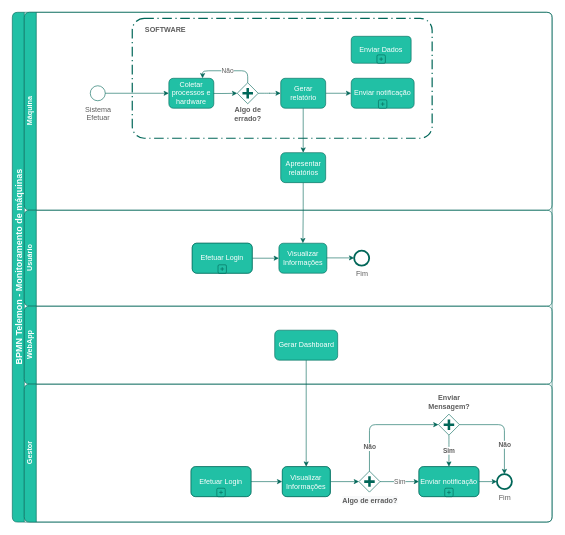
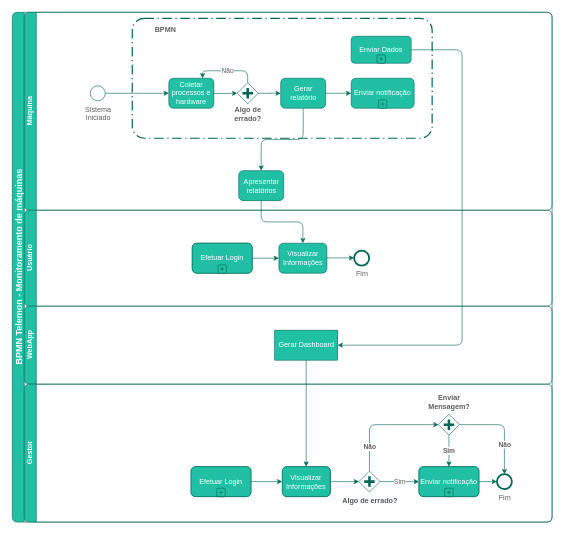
node "SOFTWARE": label "SOFTWARE" -> "BPMN"
edge "Enviar Dados" -> "Gerar Dashboard": added
node "Sistema Efetuar": label "Sistema Efetuar" -> "Sistema Iniciado"
node "Apresentar relatórios": moved (303, 168) -> (261, 186)
node "Gerar Dashboard": shape rounded rectangle -> rectangle
